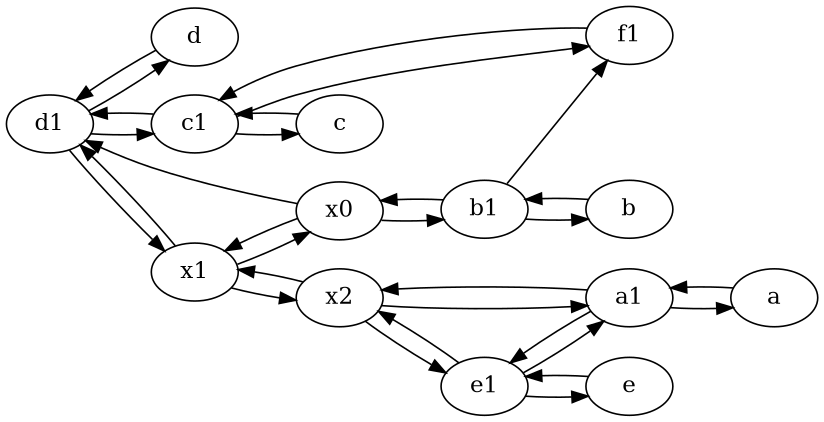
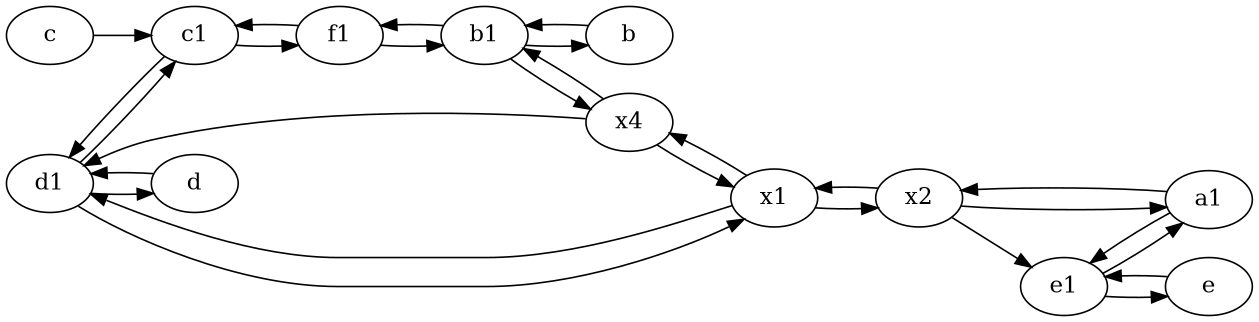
edge "f1" -> "b1": added
edge "c1" -> "c": removed
node "x0": label "x0" -> "x4"
node "a": removed
edge "e1" -> "x2": removed
